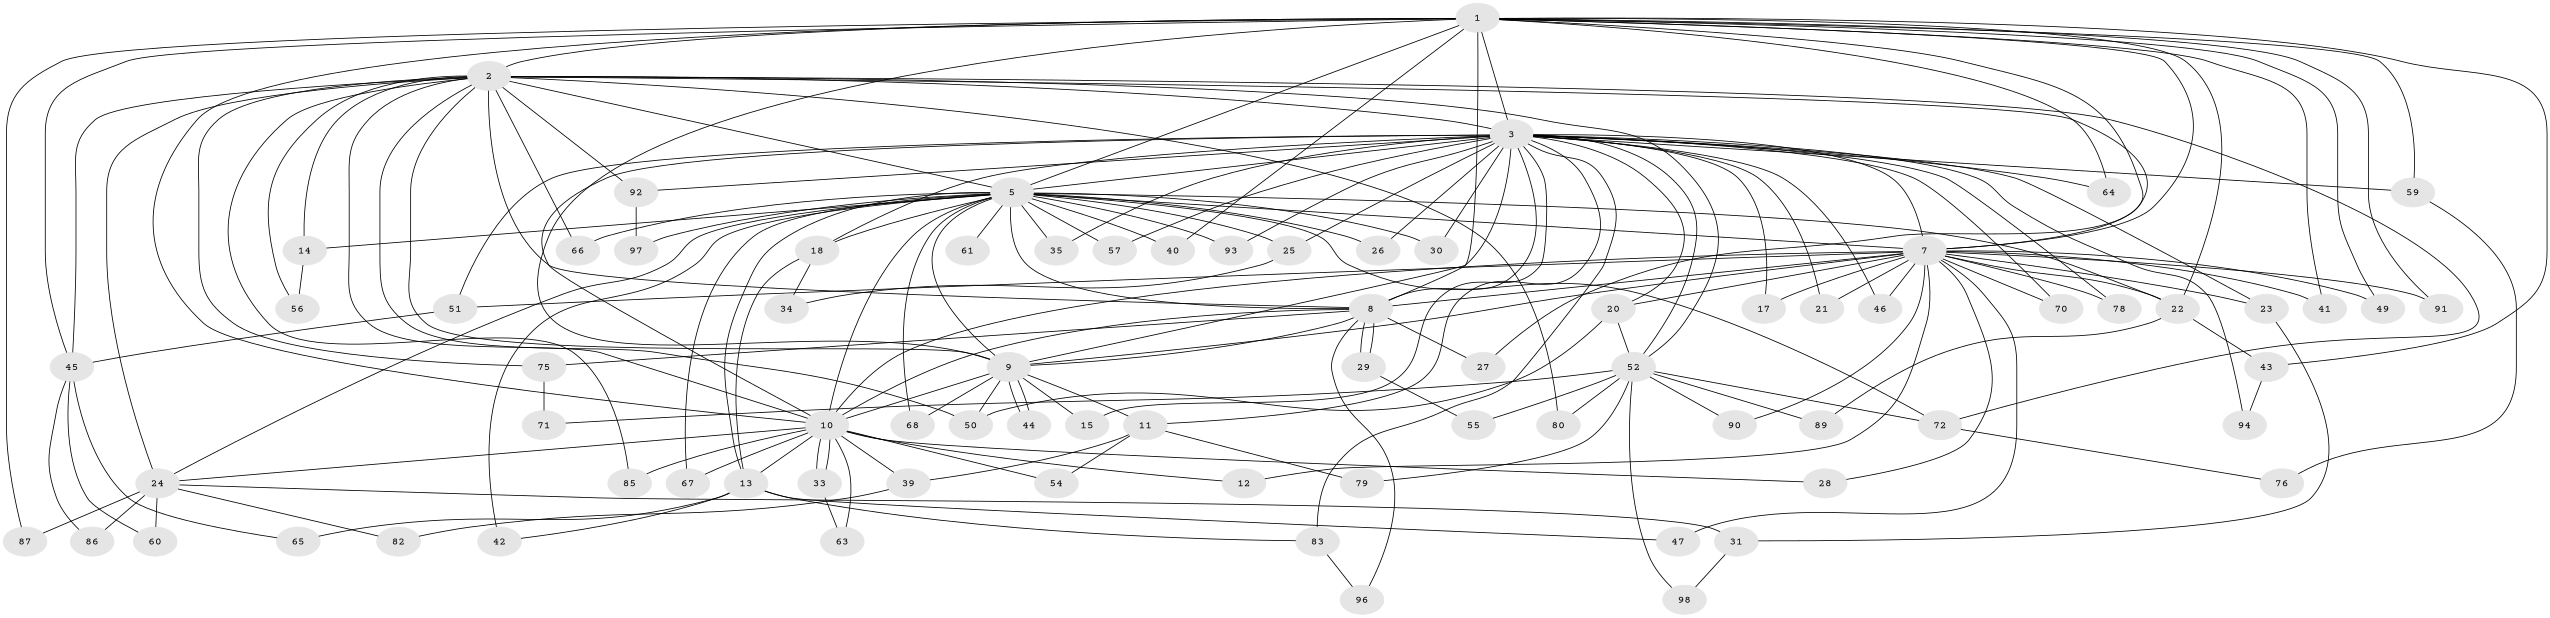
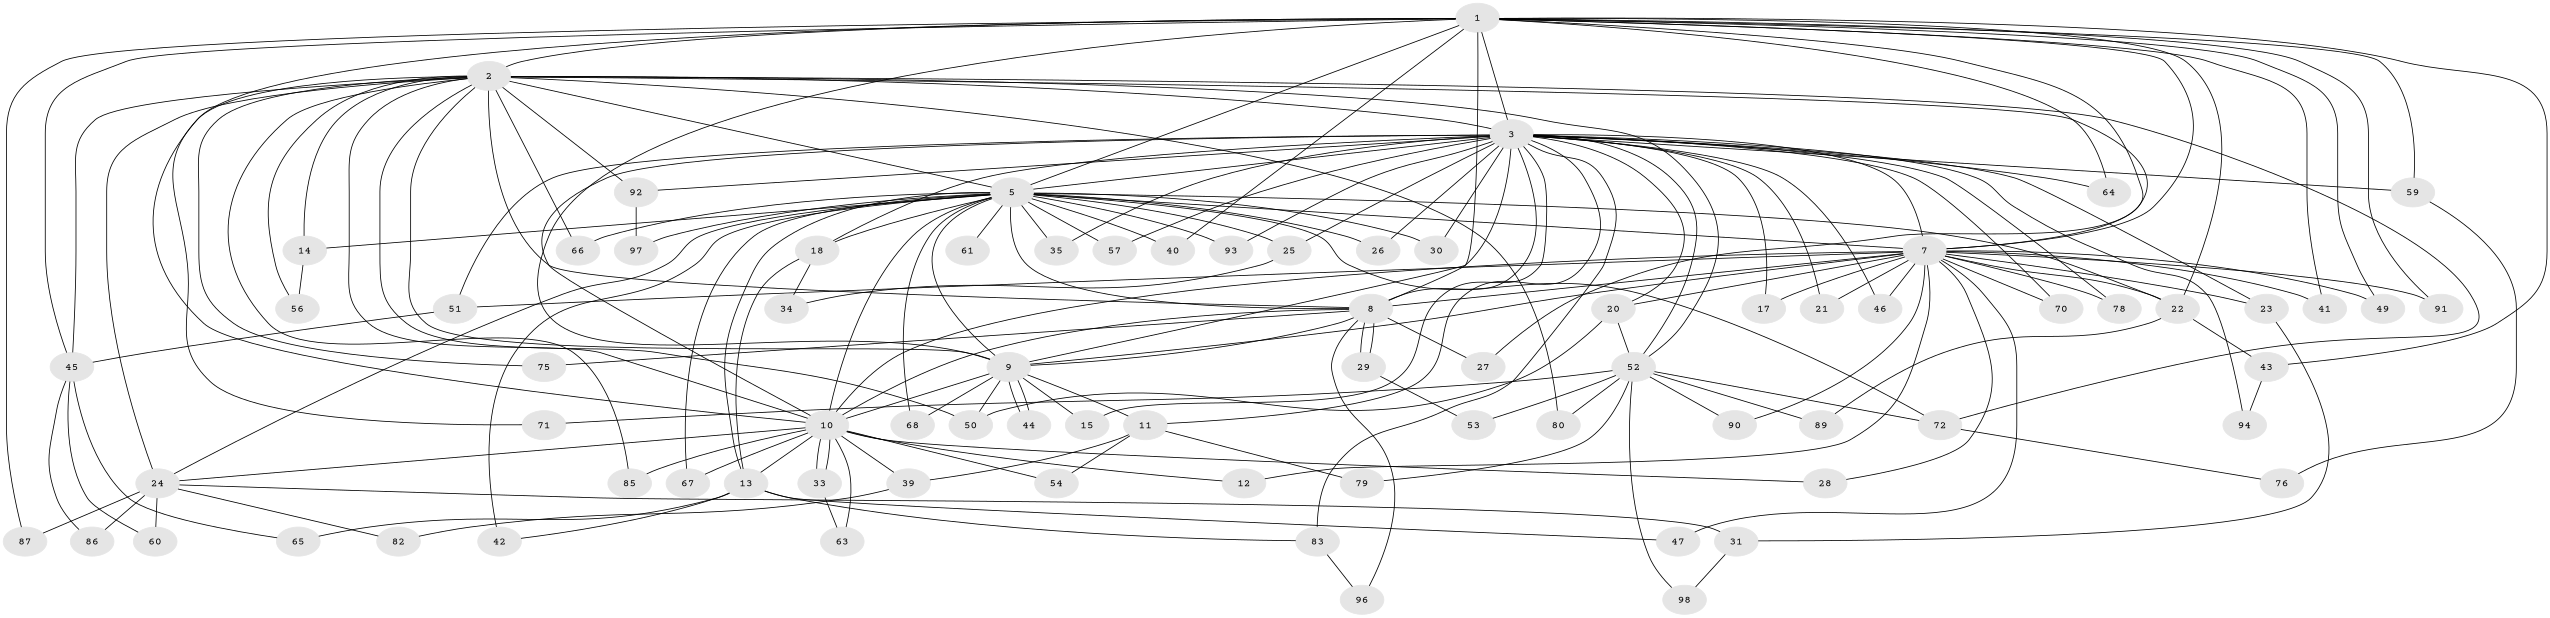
edge "75" -- "71": now "2" -- "71"
node "55": label "55" -> "53"
